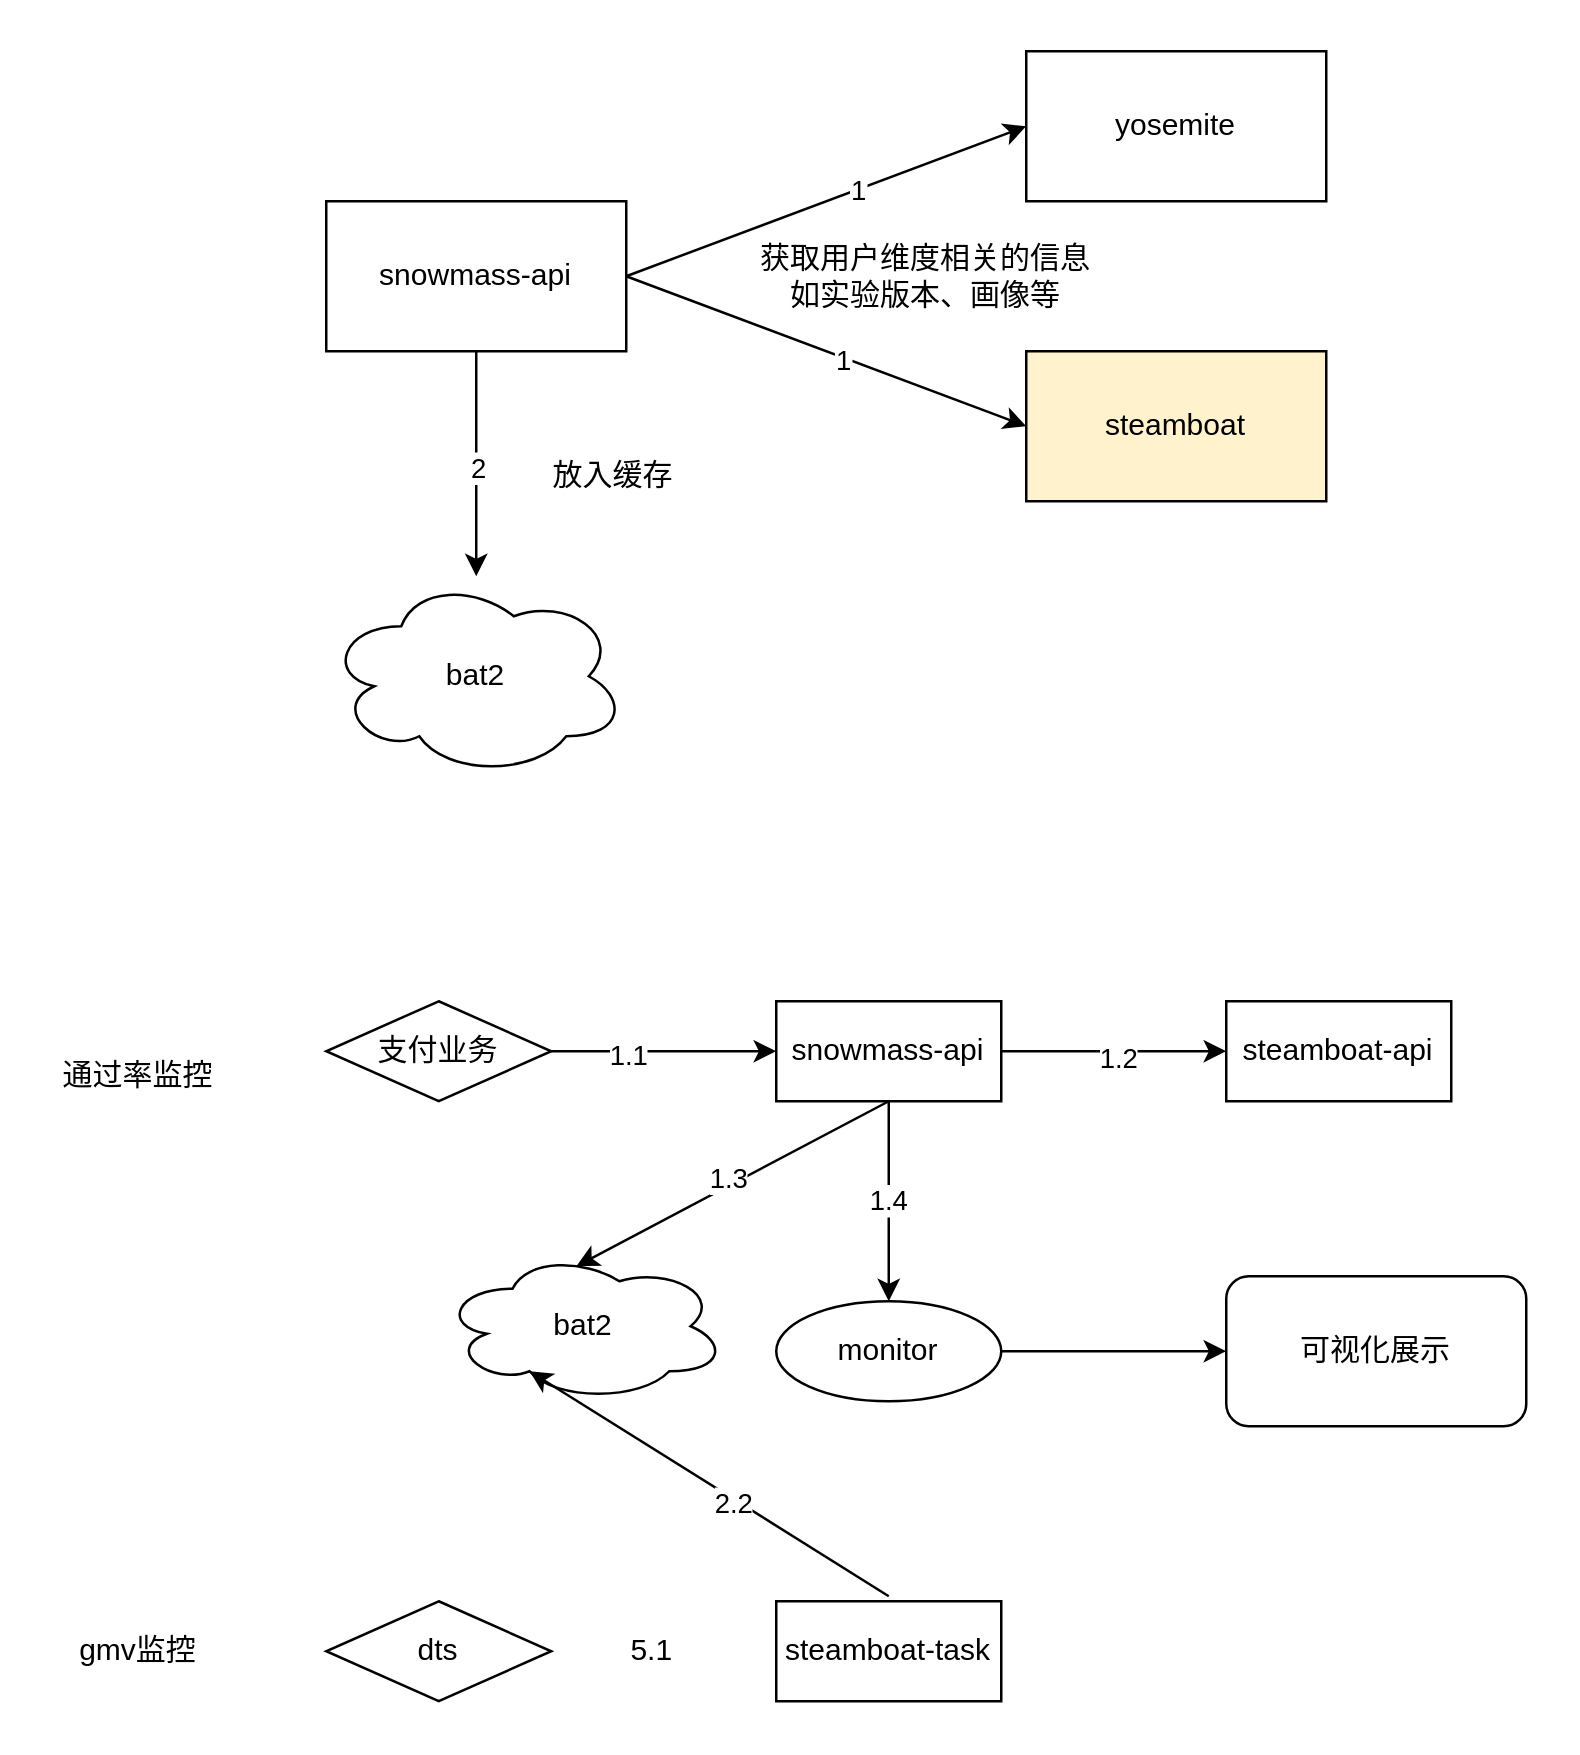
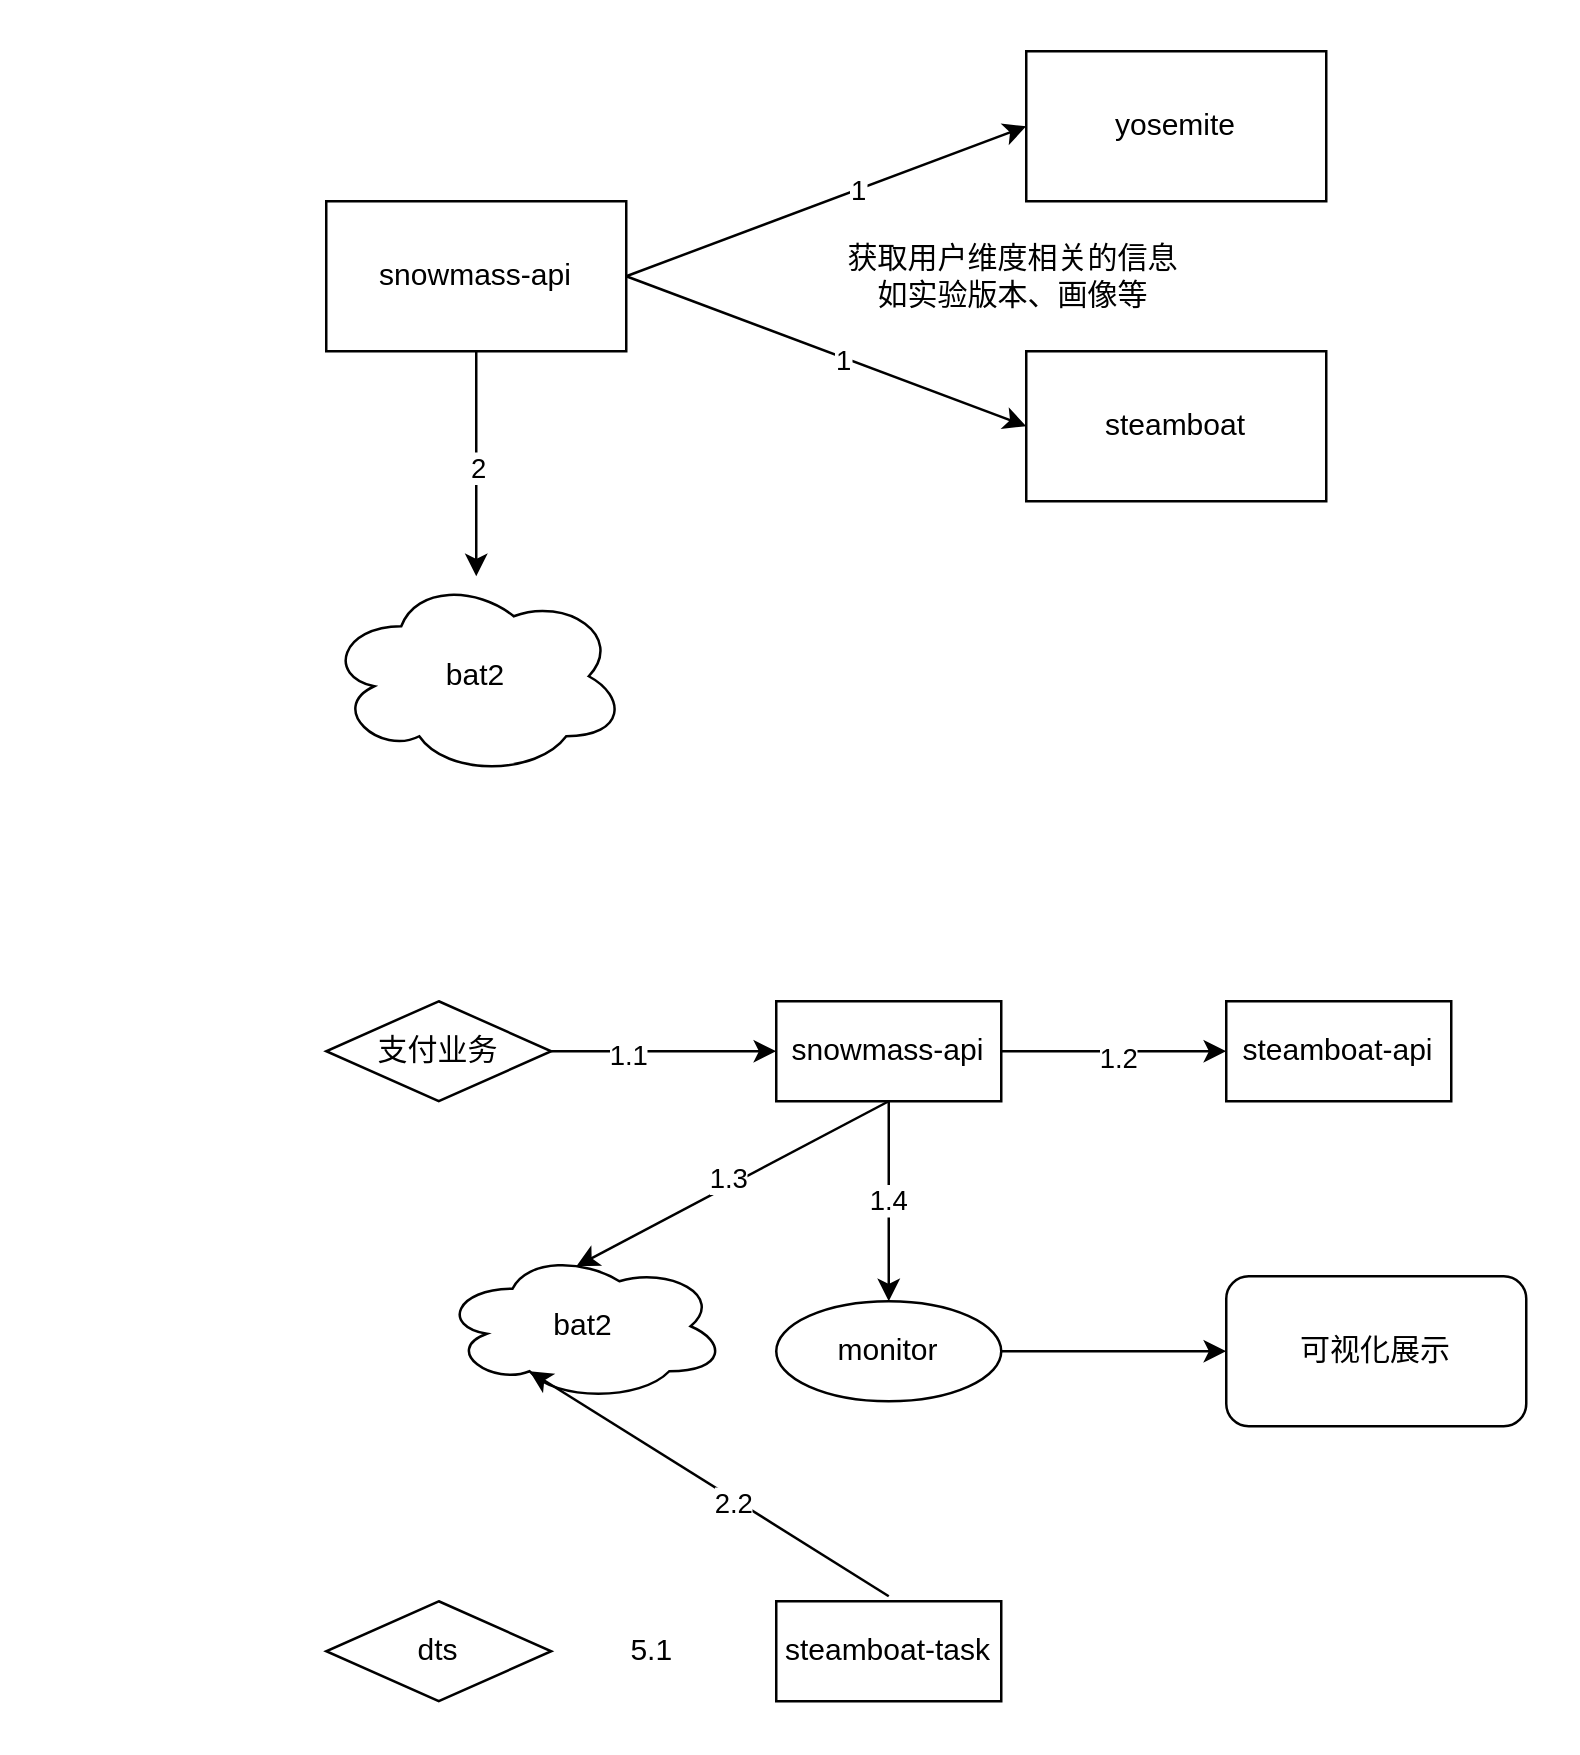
node "获取用户维度相关的信息 如实验版本、画像等": moved (926, 276) -> (1014, 276)
node "steamboat": fillcolor #fff2cc -> #ffffff
node "放入缓存": removed
node "通过率监控": removed
node "gmv监控": removed
